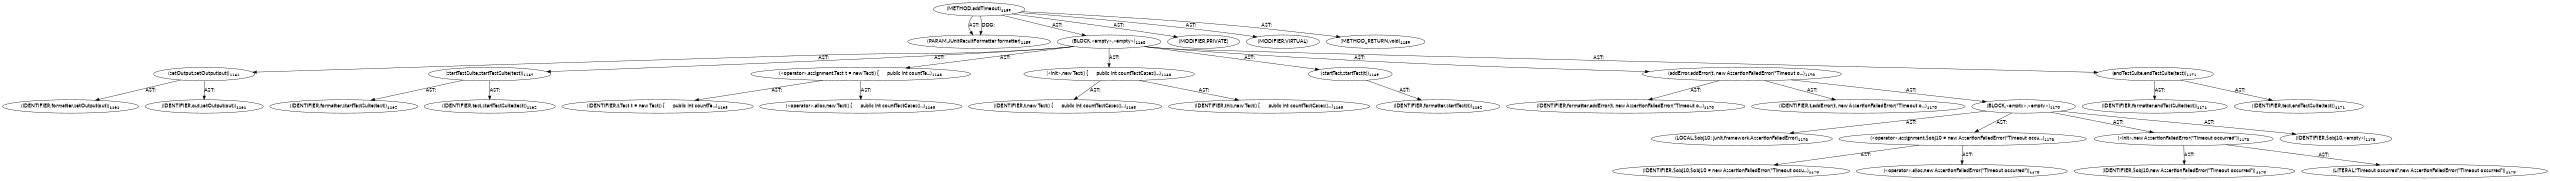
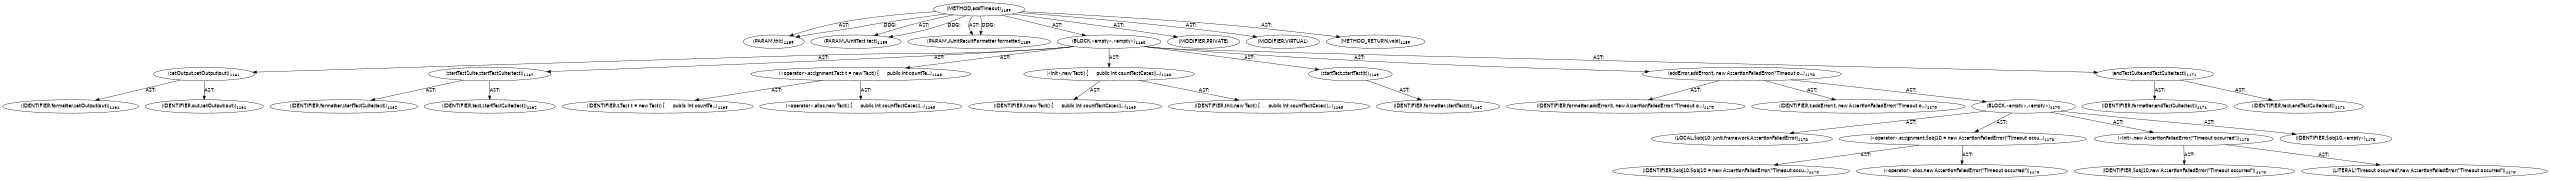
node "(PARAM,this)": added
node "(PARAM,JUnitTest test)": added
